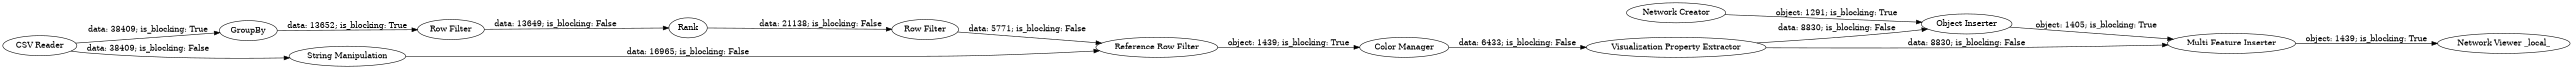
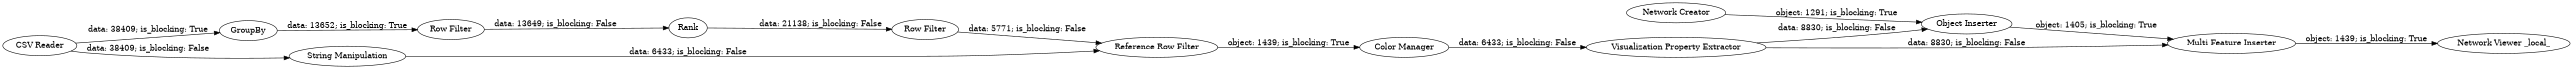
edge "String Manipulation" -> "Reference Row Filter": label "data: 16965; is_blocking: False" -> "data: 6433; is_blocking: False"
